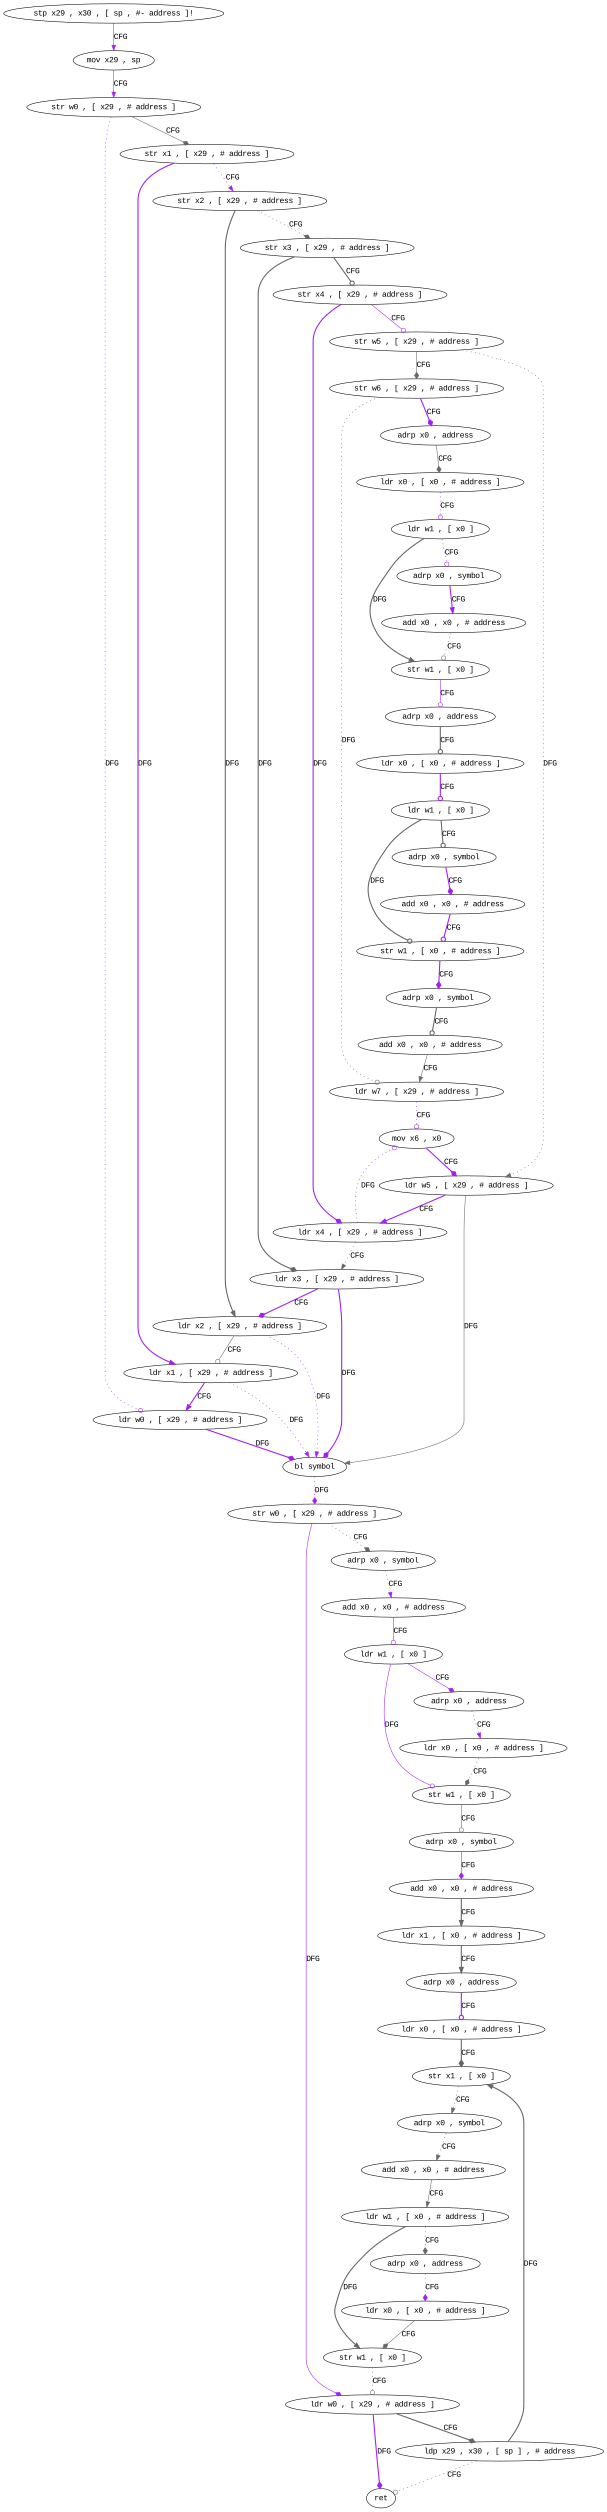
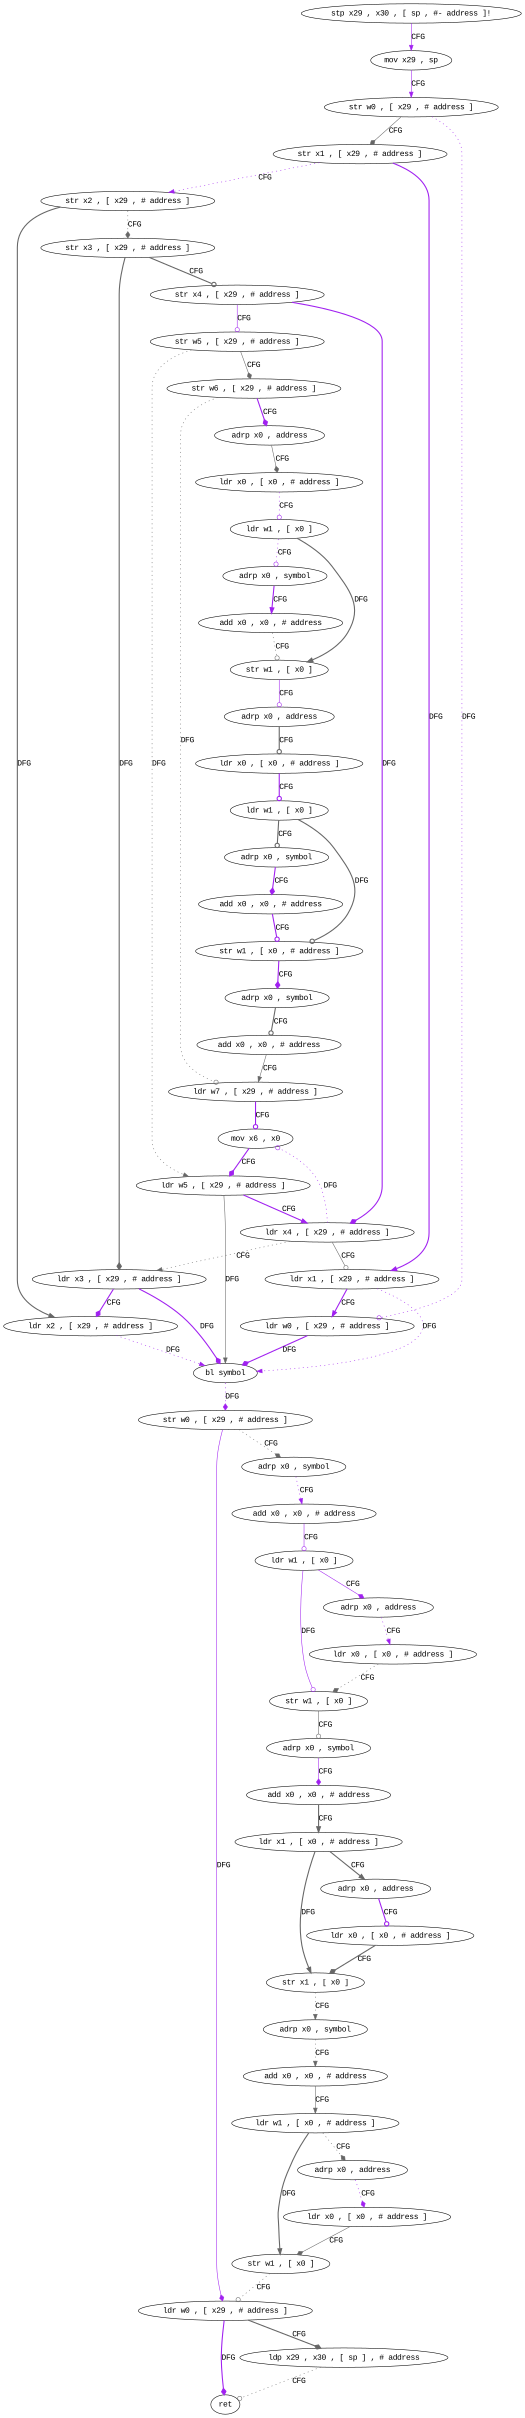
edge "ldr w7 , [ x29 , # address ]" -> "mov x6 , x0": style dotted -> bold
edge "ldr x2 , [ x29 , # address ]" -> "ldr x1 , [ x29 , # address ]": now "ldr x4 , [ x29 , # address ]" -> "ldr x1 , [ x29 , # address ]"
edge "ldp x29 , x30 , [ sp ] , # address" -> "str x1 , [ x0 ]": now "ldr x1 , [ x0 , # address ]" -> "str x1 , [ x0 ]"
